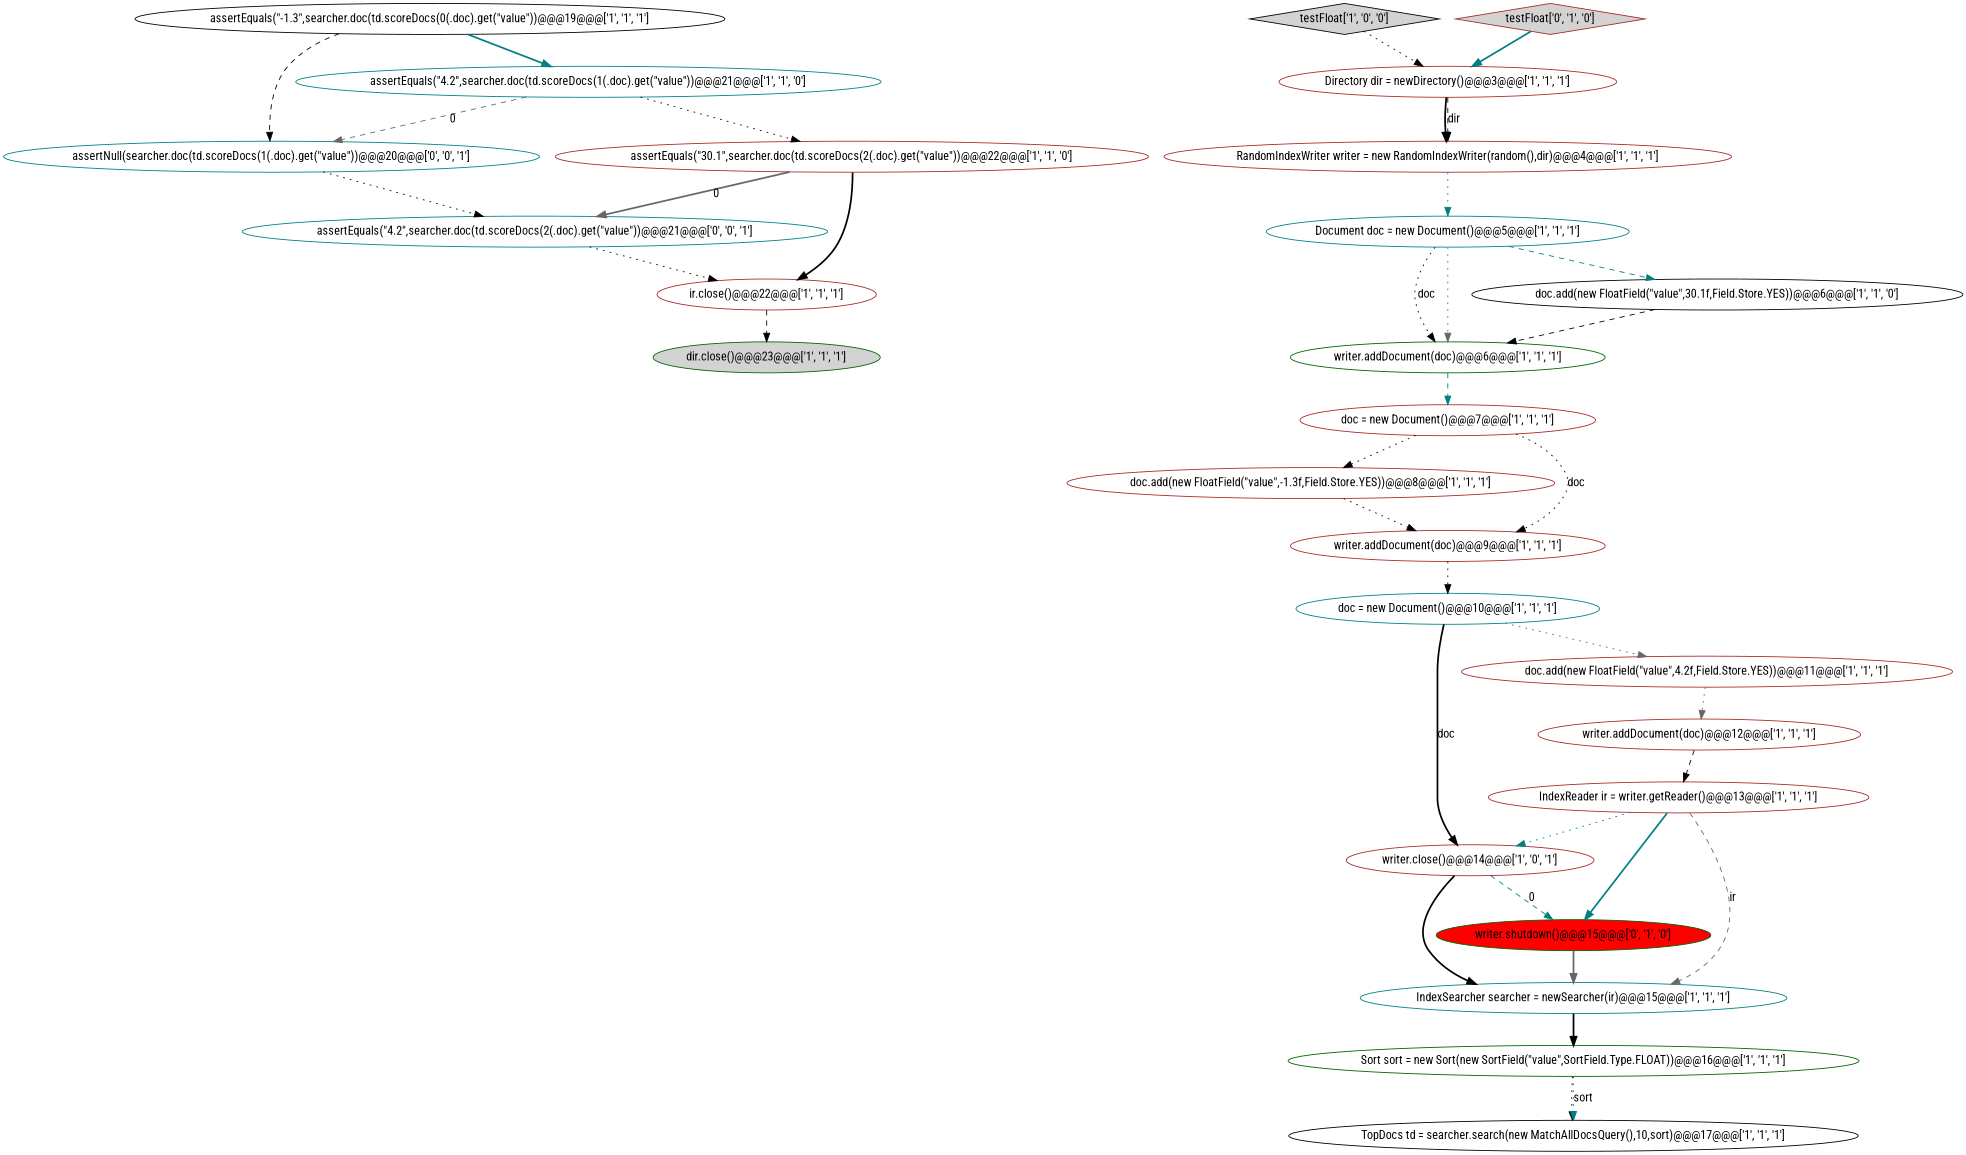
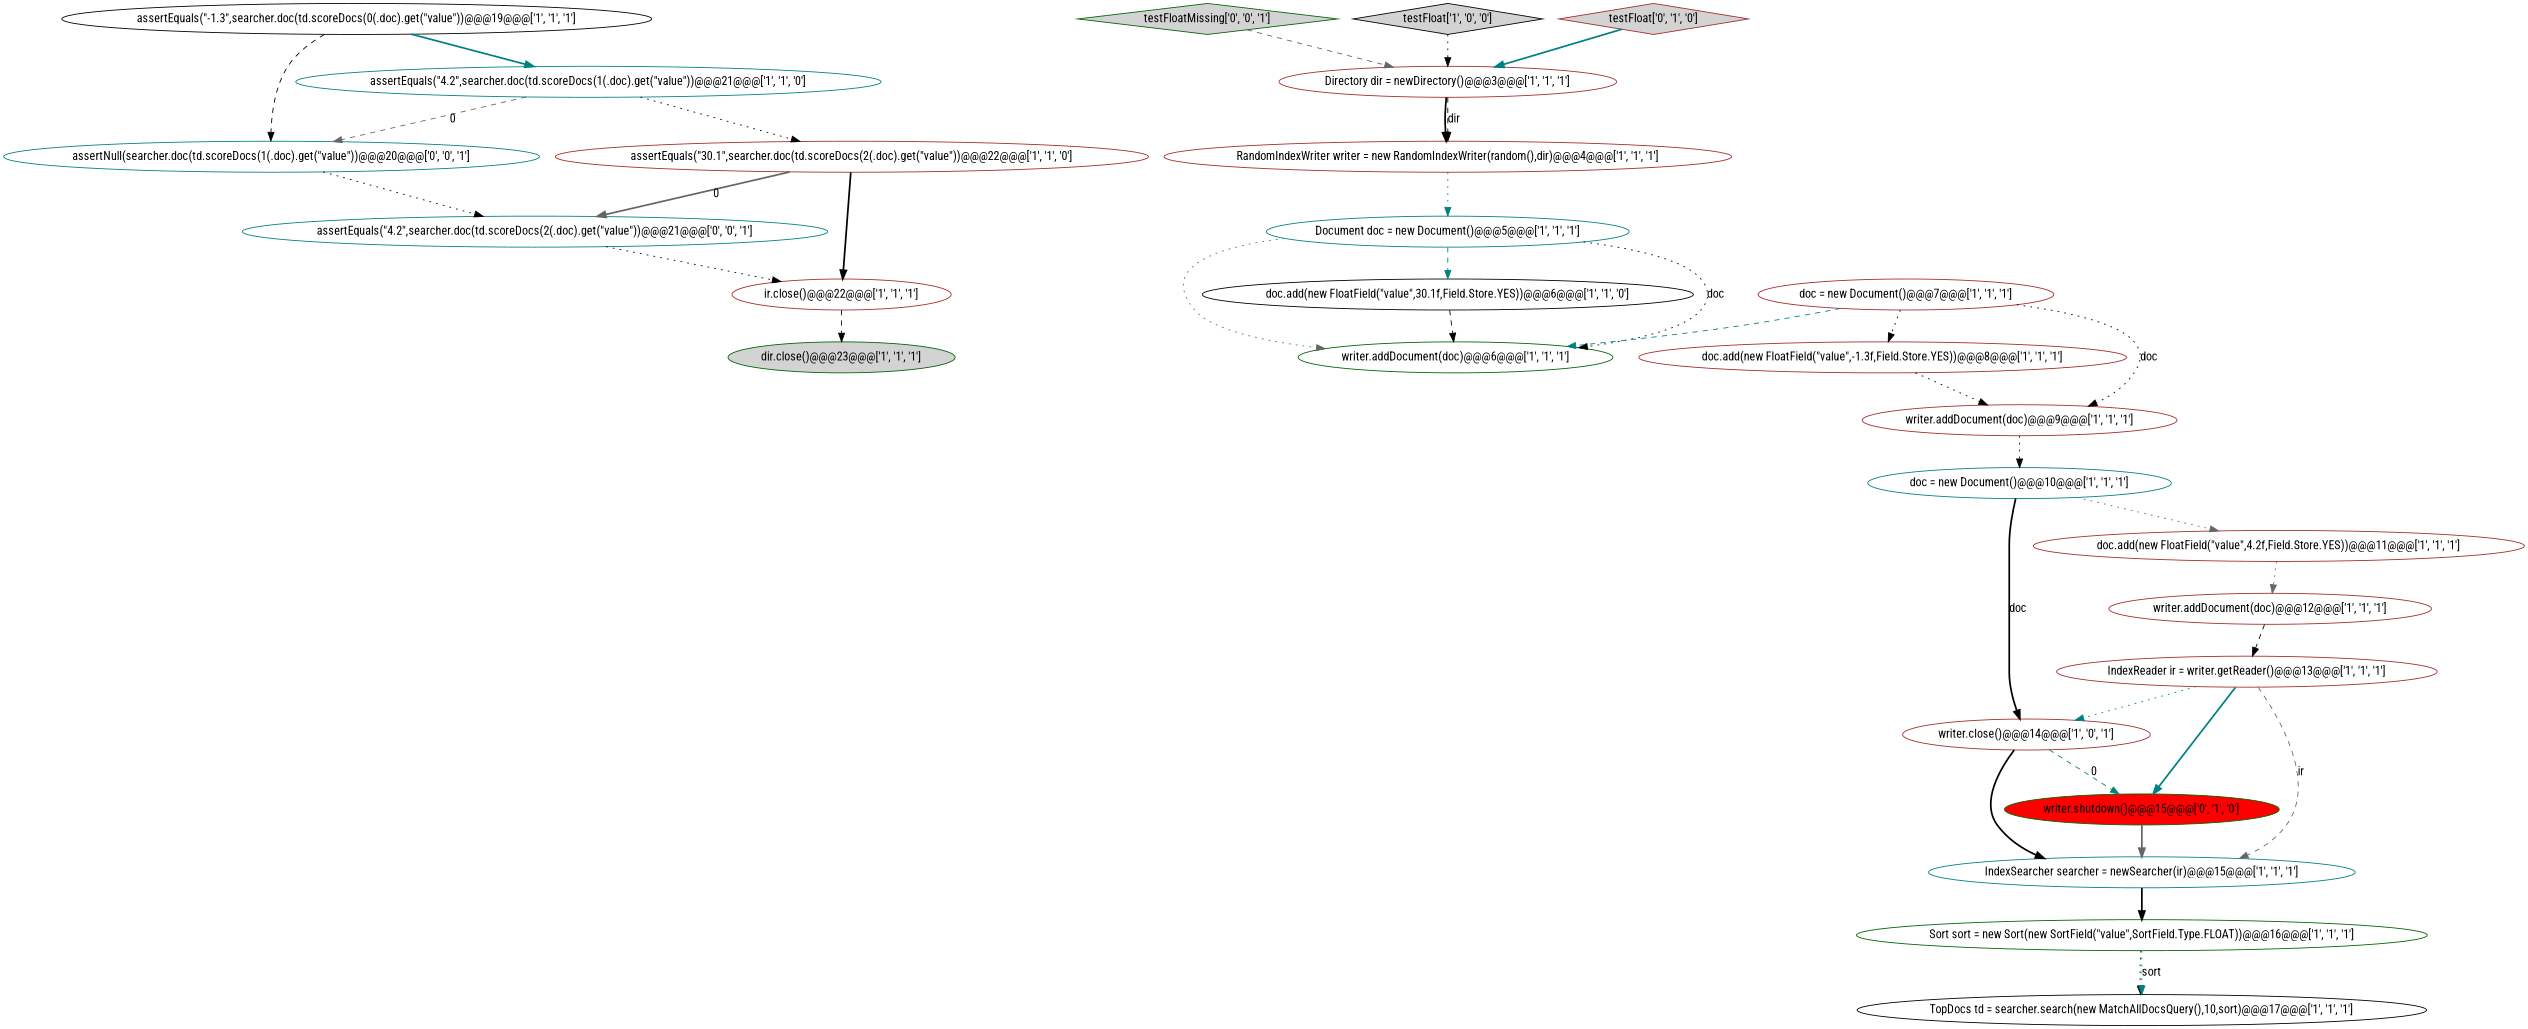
node "testFloatMissing['0', '0', '1']": added
edge "writer.addDocument(doc)@@@6@@@['1', '1', '1']" -> "doc = new Document()@@@7@@@['1', '1', '1']": reversed
